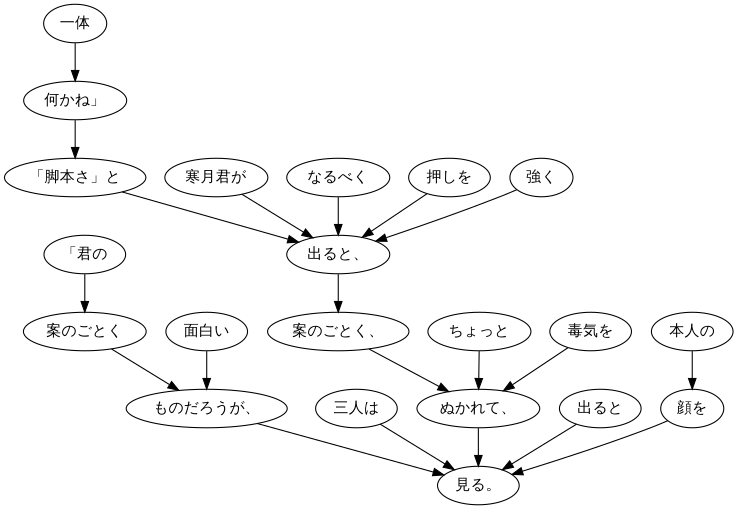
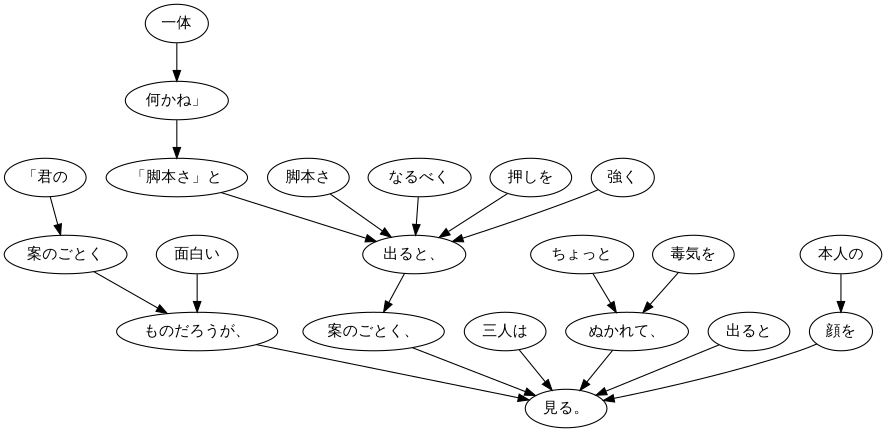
node "寒月君が": label "寒月君が" -> "脚本さ"
edge "案のごとく、" -> "ぬかれて、": now "案のごとく、" -> "見る。"
